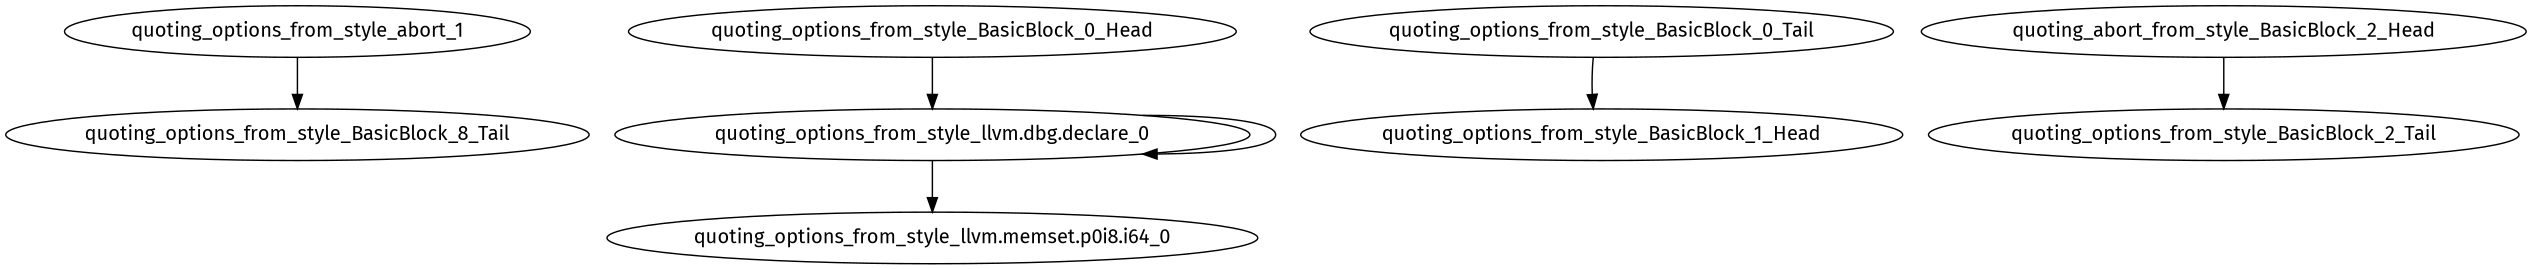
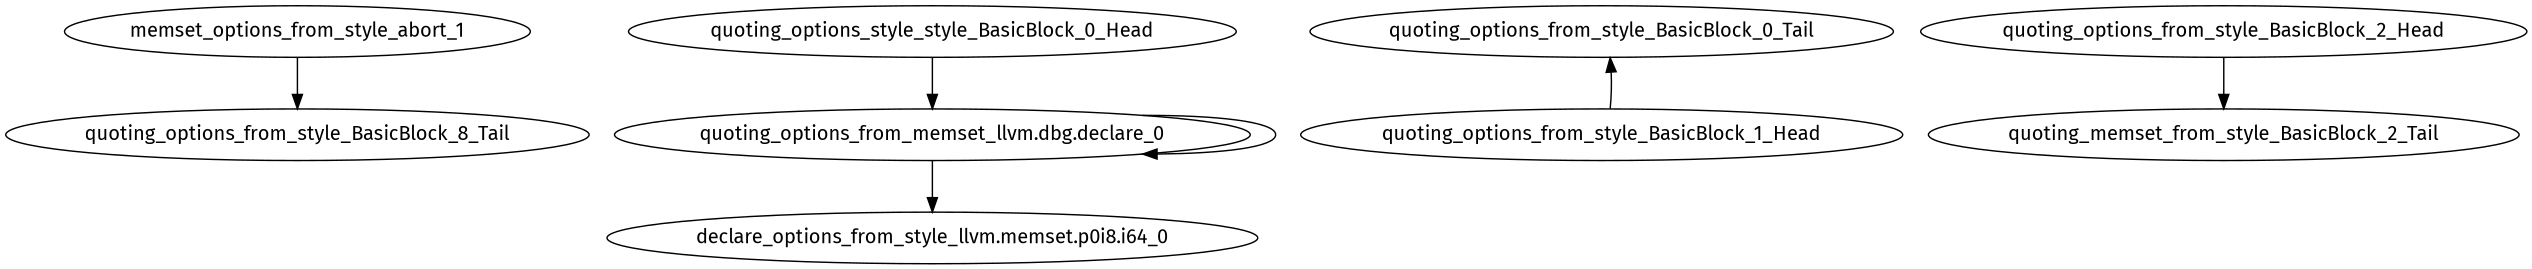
node "quoting_options_from_style_abort_1": label "quoting_options_from_style_abort_1" -> "memset_options_from_style_abort_1"
node "quoting_options_from_style_BasicBlock_0_Head": label "quoting_options_from_style_BasicBlock_0_Head" -> "quoting_options_style_style_BasicBlock_0_Head"
node "quoting_abort_from_style_BasicBlock_2_Head": label "quoting_abort_from_style_BasicBlock_2_Head" -> "quoting_options_from_style_BasicBlock_2_Head"
edge "quoting_options_from_style_BasicBlock_0_Tail" -> "quoting_options_from_style_BasicBlock_1_Head": reversed
node "quoting_options_from_style_llvm.dbg.declare_0": label "quoting_options_from_style_llvm.dbg.declare_0" -> "quoting_options_from_memset_llvm.dbg.declare_0"
node "quoting_options_from_style_BasicBlock_2_Tail": label "quoting_options_from_style_BasicBlock_2_Tail" -> "quoting_memset_from_style_BasicBlock_2_Tail"
node "quoting_options_from_style_llvm.memset.p0i8.i64_0": label "quoting_options_from_style_llvm.memset.p0i8.i64_0" -> "declare_options_from_style_llvm.memset.p0i8.i64_0"
